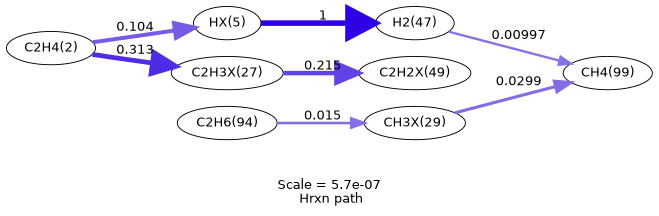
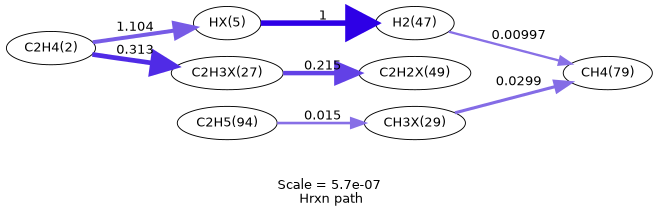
edge "C2H4(2)" -> "HX(5)": label " 0.104" -> " 1.104"
node "CH4(99)": label "CH4(99)" -> "CH4(79)"
node "C2H6(94)": label "C2H6(94)" -> "C2H5(94)"
